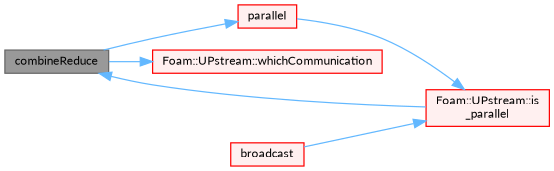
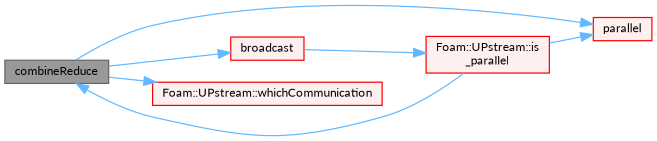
edge "parallel" -> "Foam::UPstream::is _parallel": reversed
edge "combineReduce" -> "broadcast": added
